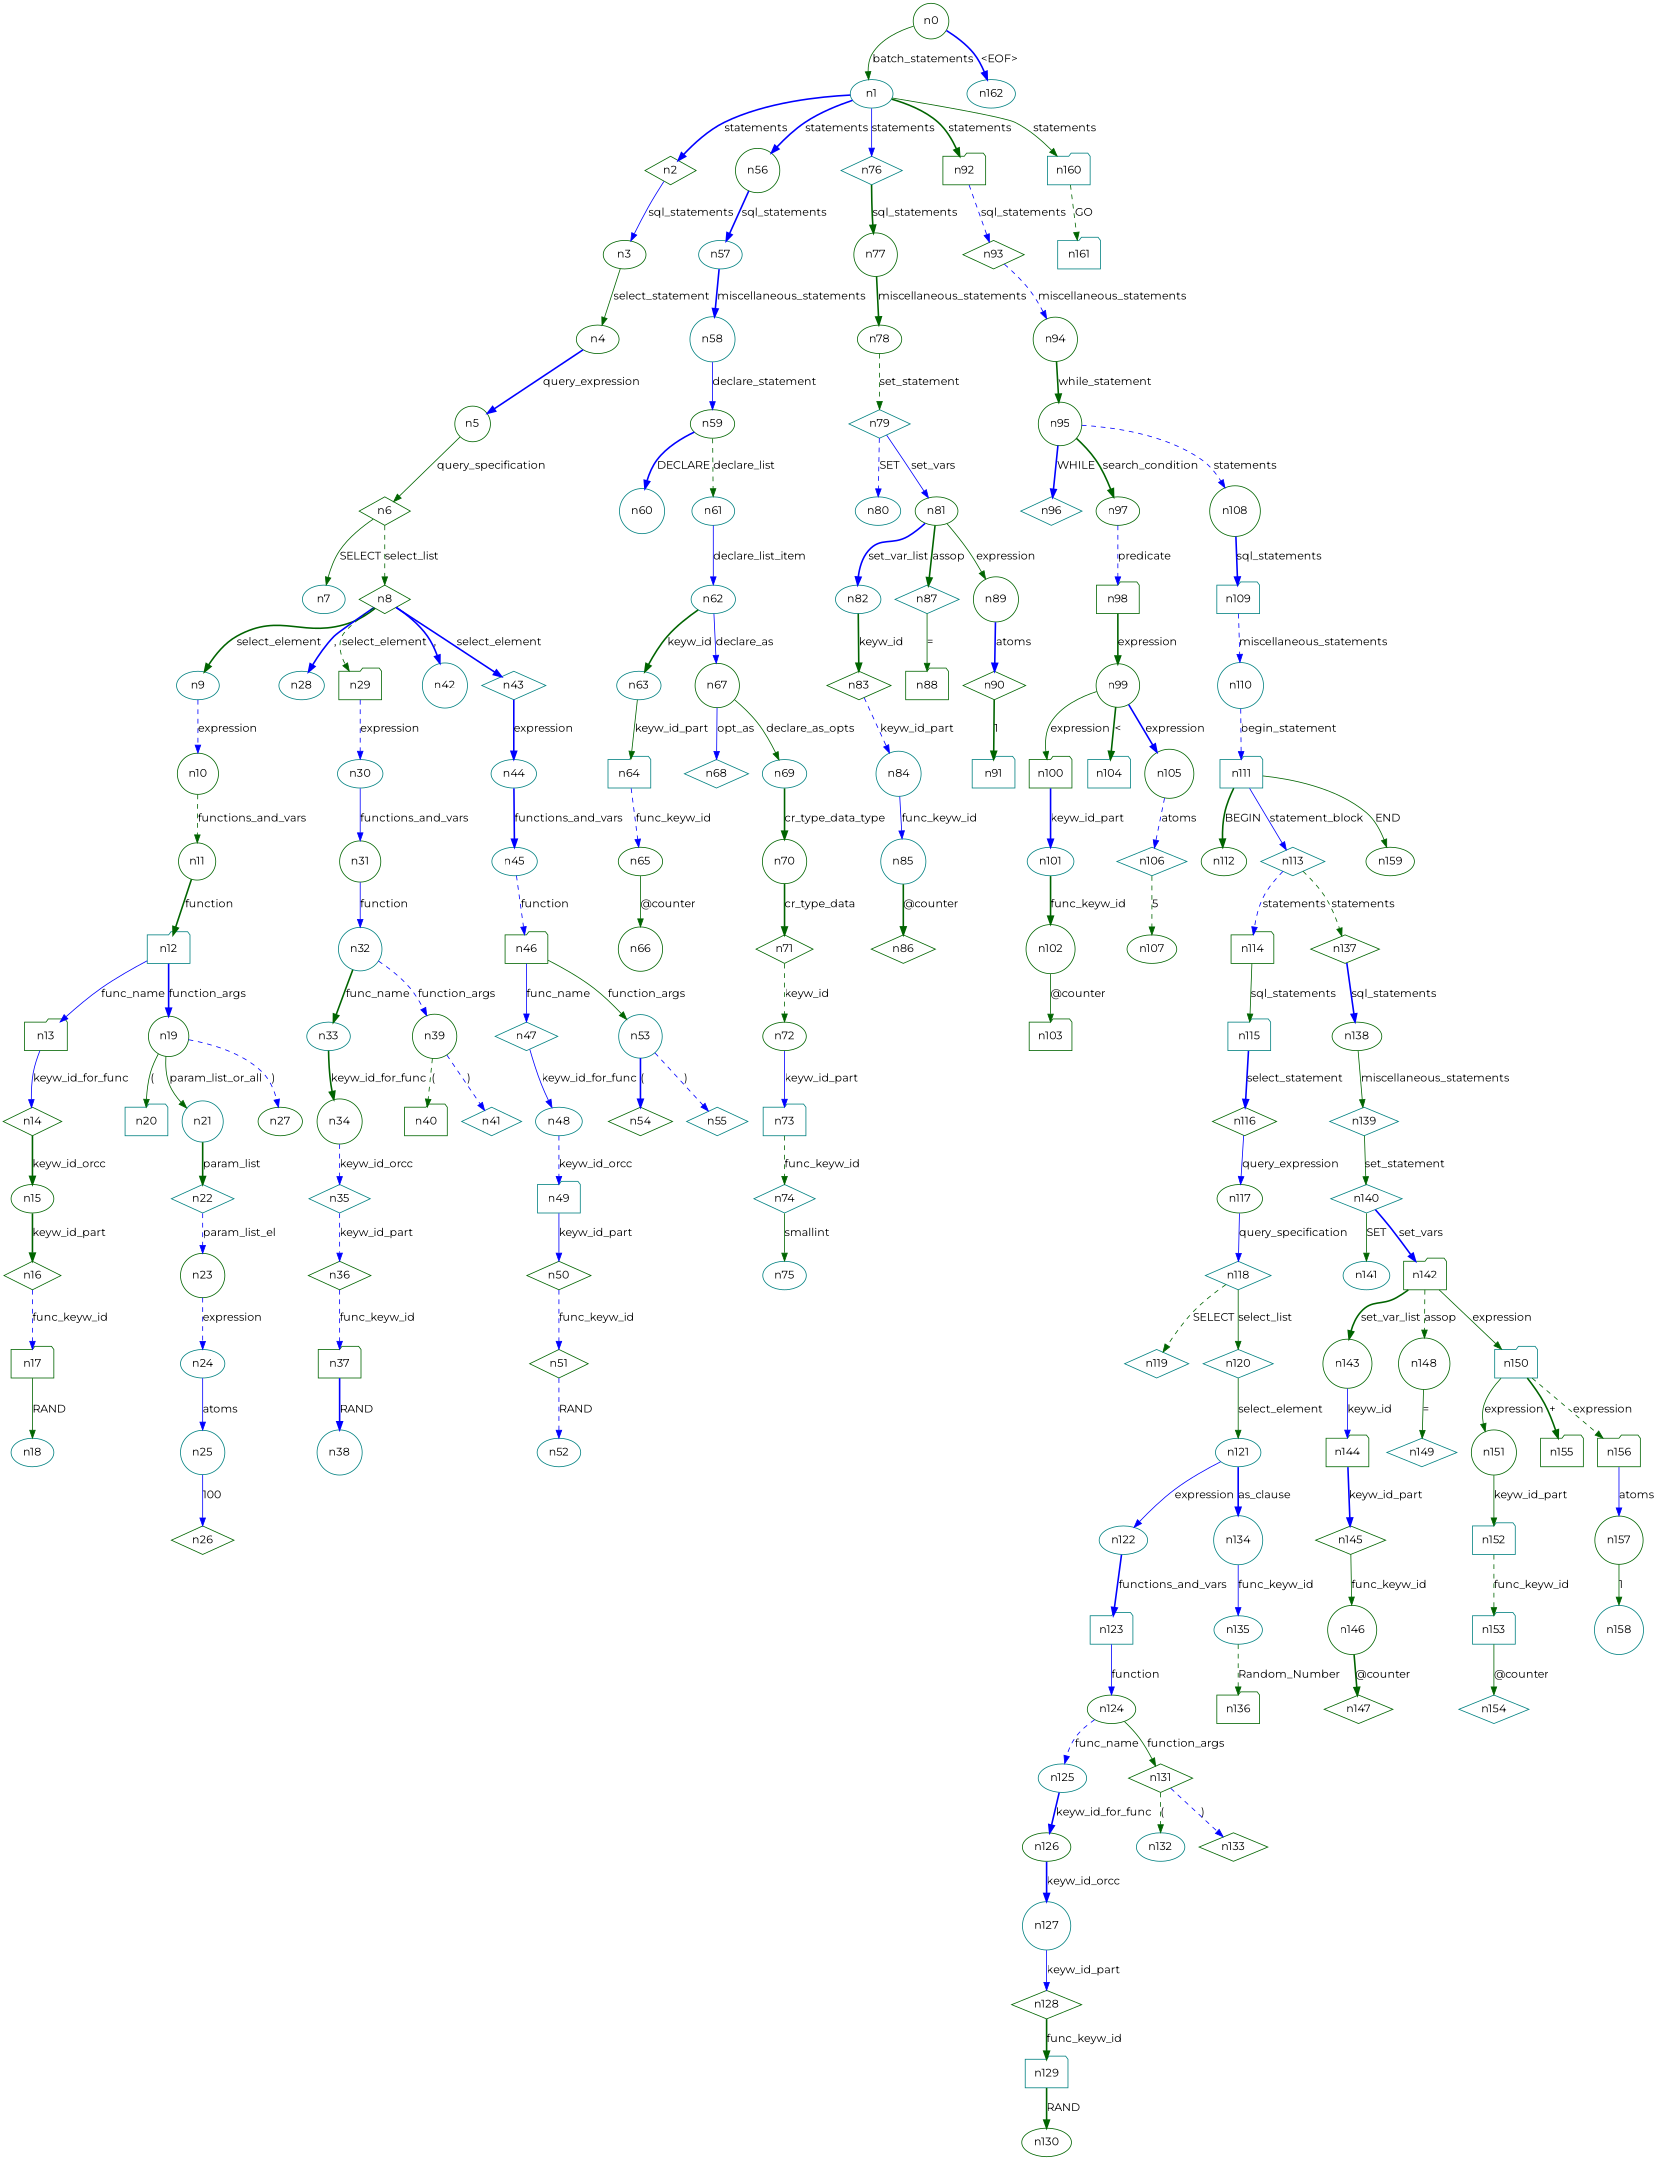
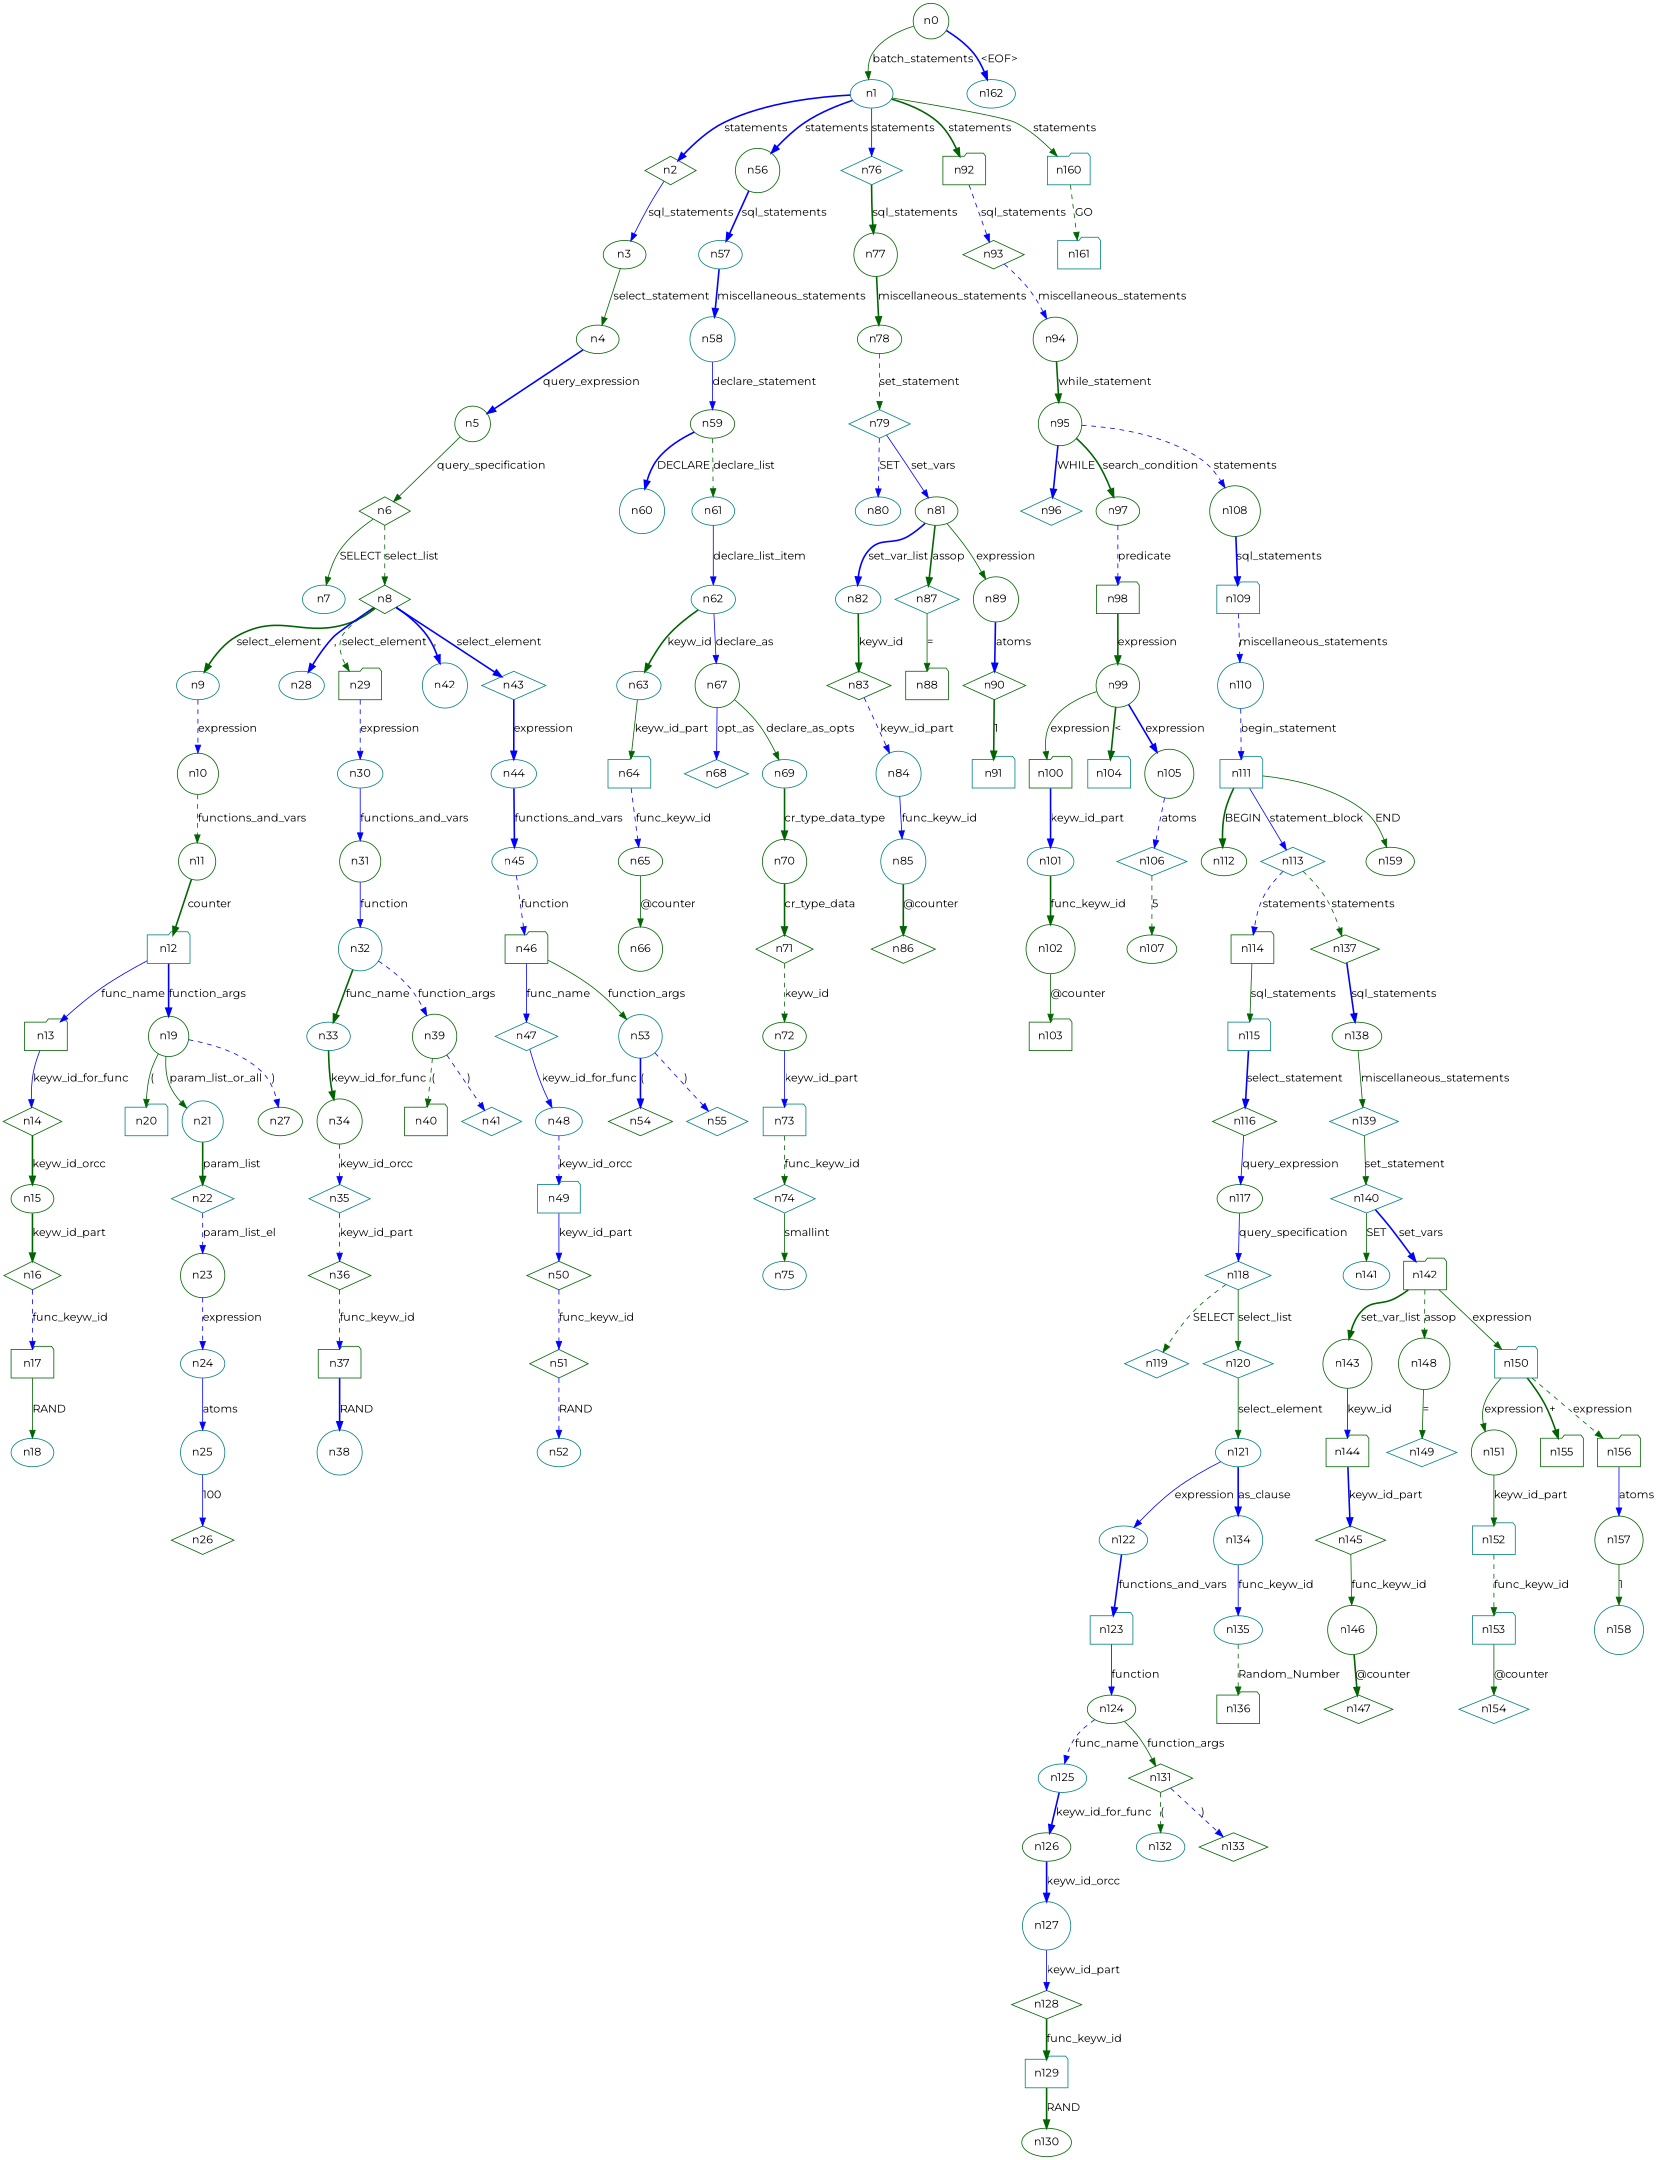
edge "n11" -> "n12": label "function" -> "counter"
